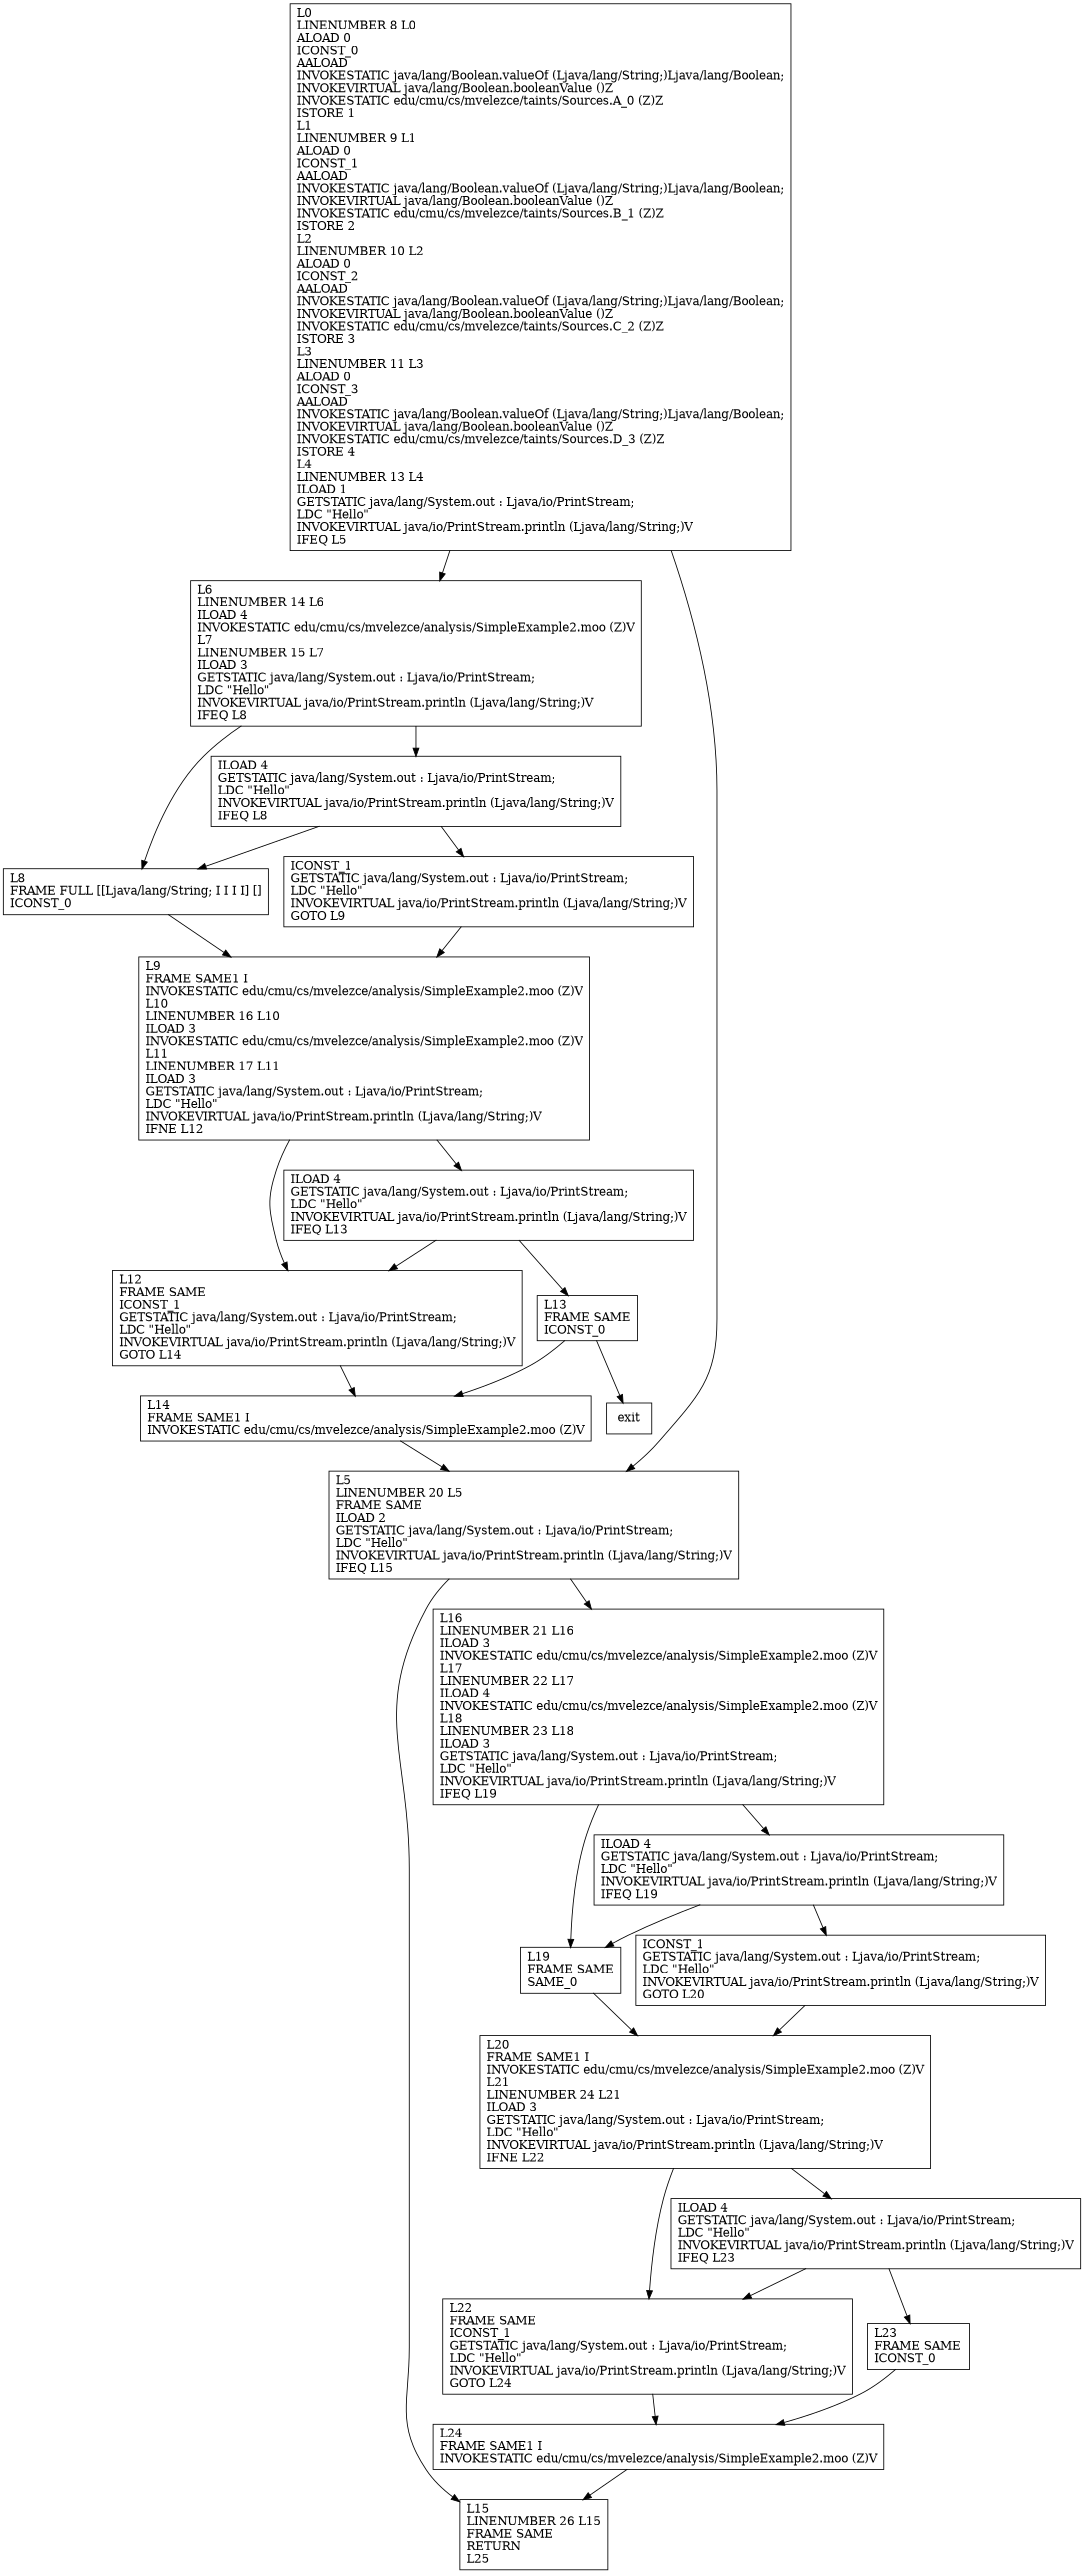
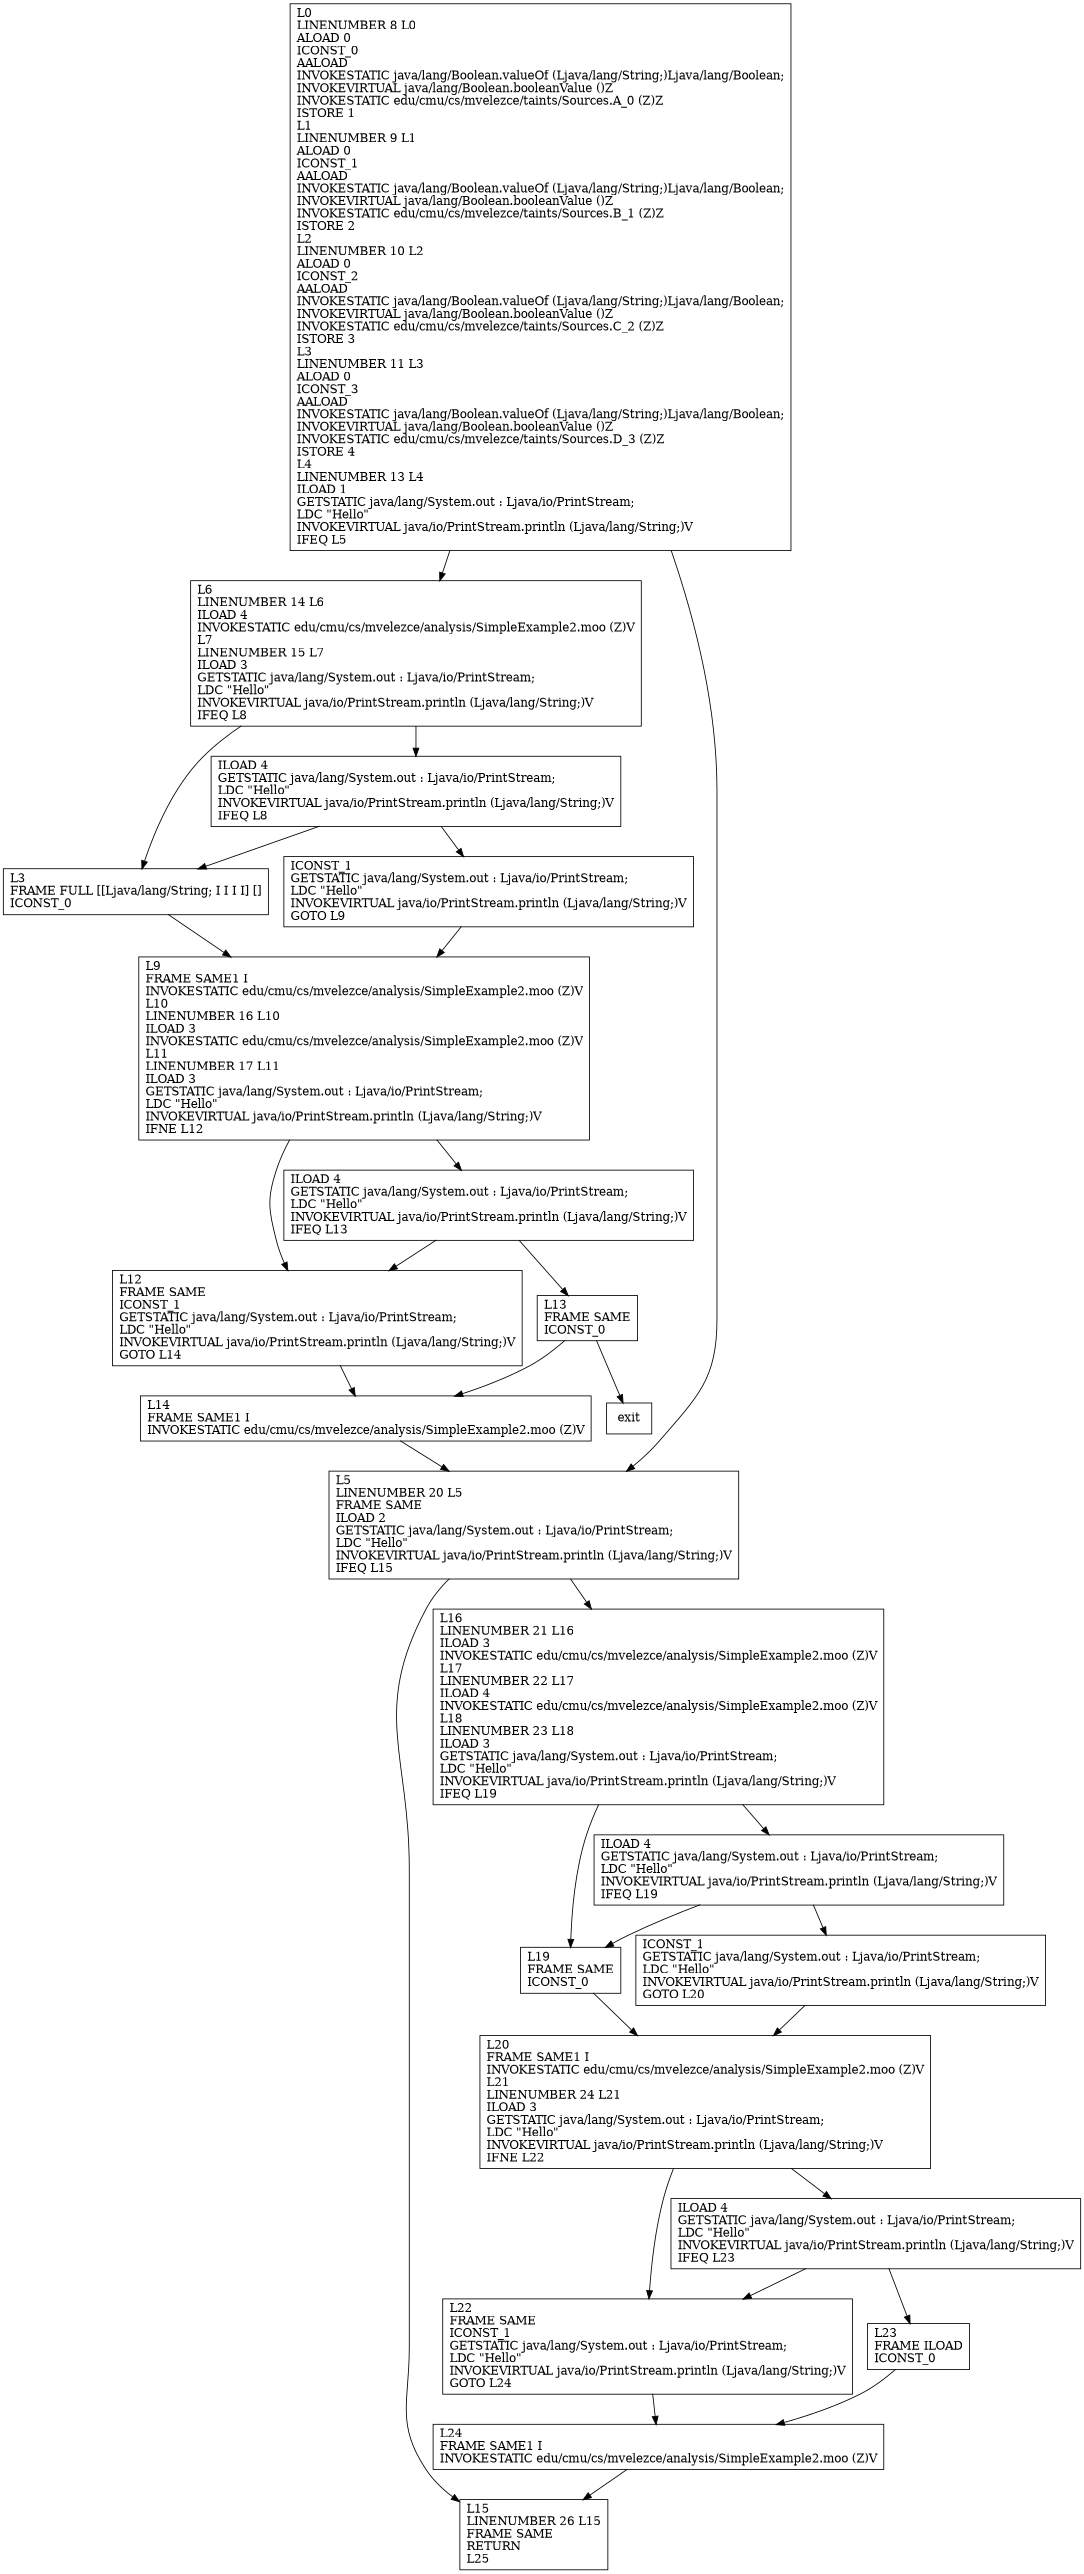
node "L8 FRAME FULL [[Ljava/lang/String; I I I I] [] ICONST_0": label "L8 FRAME FULL [[Ljava/lang/String; I I I I] [] ICONST_0" -> "L3 FRAME FULL [[Ljava/lang/String; I I I I] [] ICONST_0"
node "L19 FRAME SAME SAME_0": label "L19 FRAME SAME SAME_0" -> "L19 FRAME SAME ICONST_0"
node "L23 FRAME SAME ICONST_0": label "L23 FRAME SAME ICONST_0" -> "L23 FRAME ILOAD ICONST_0"
